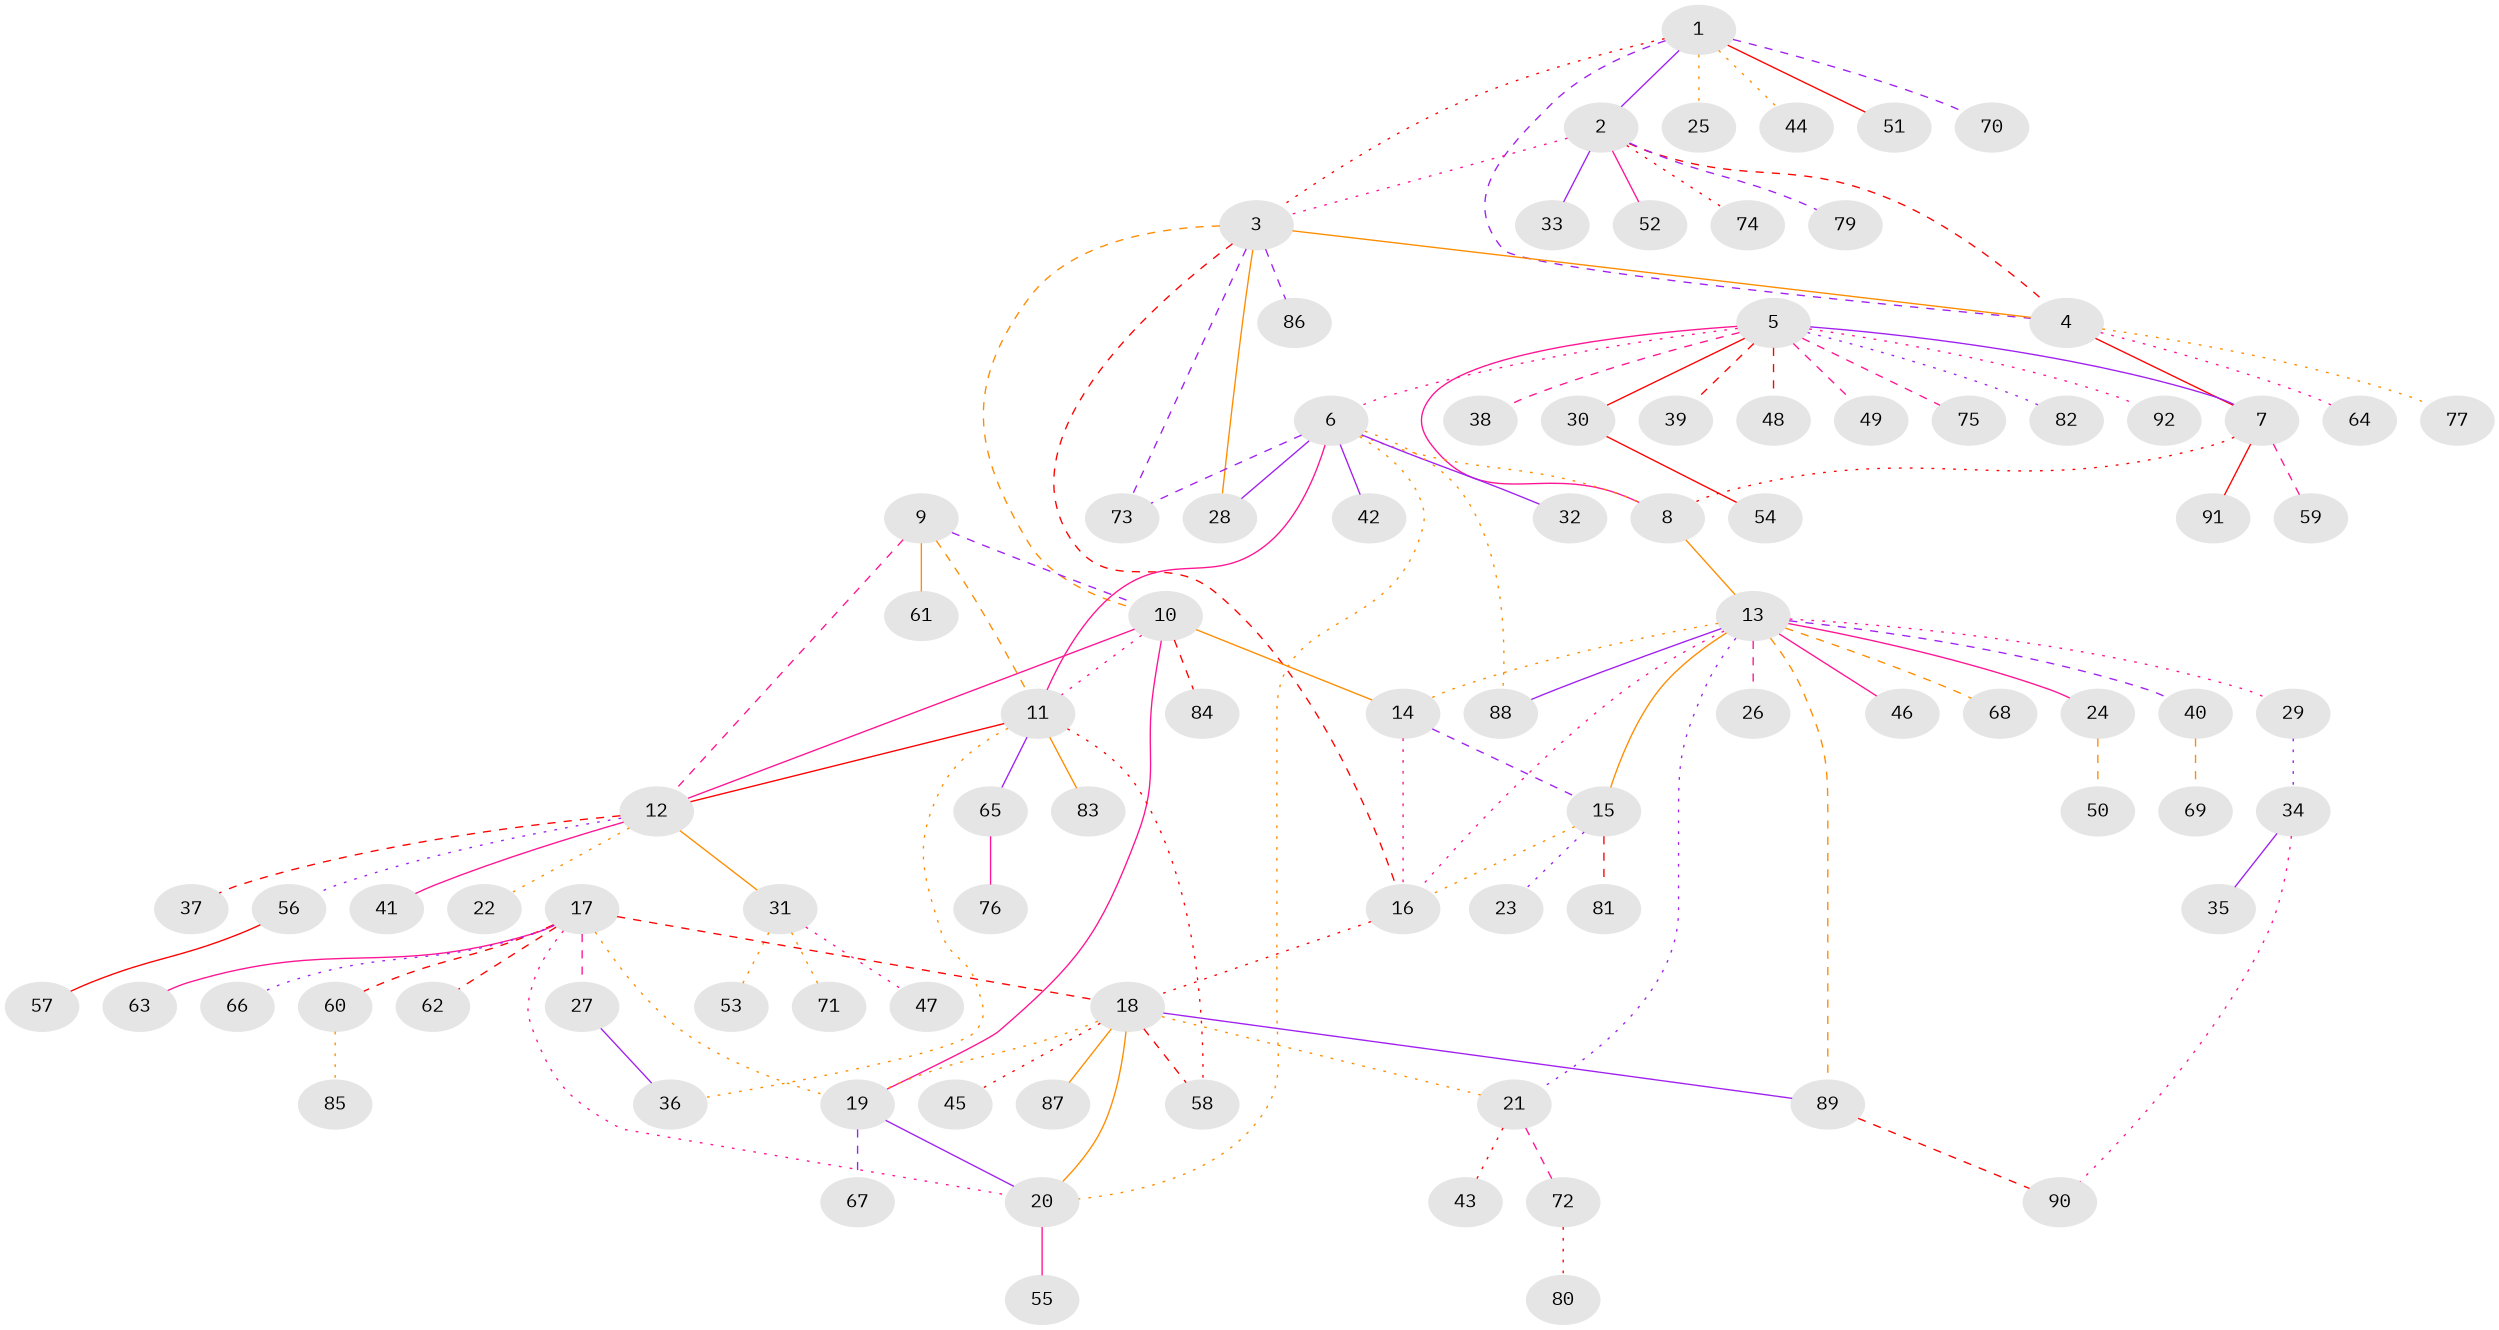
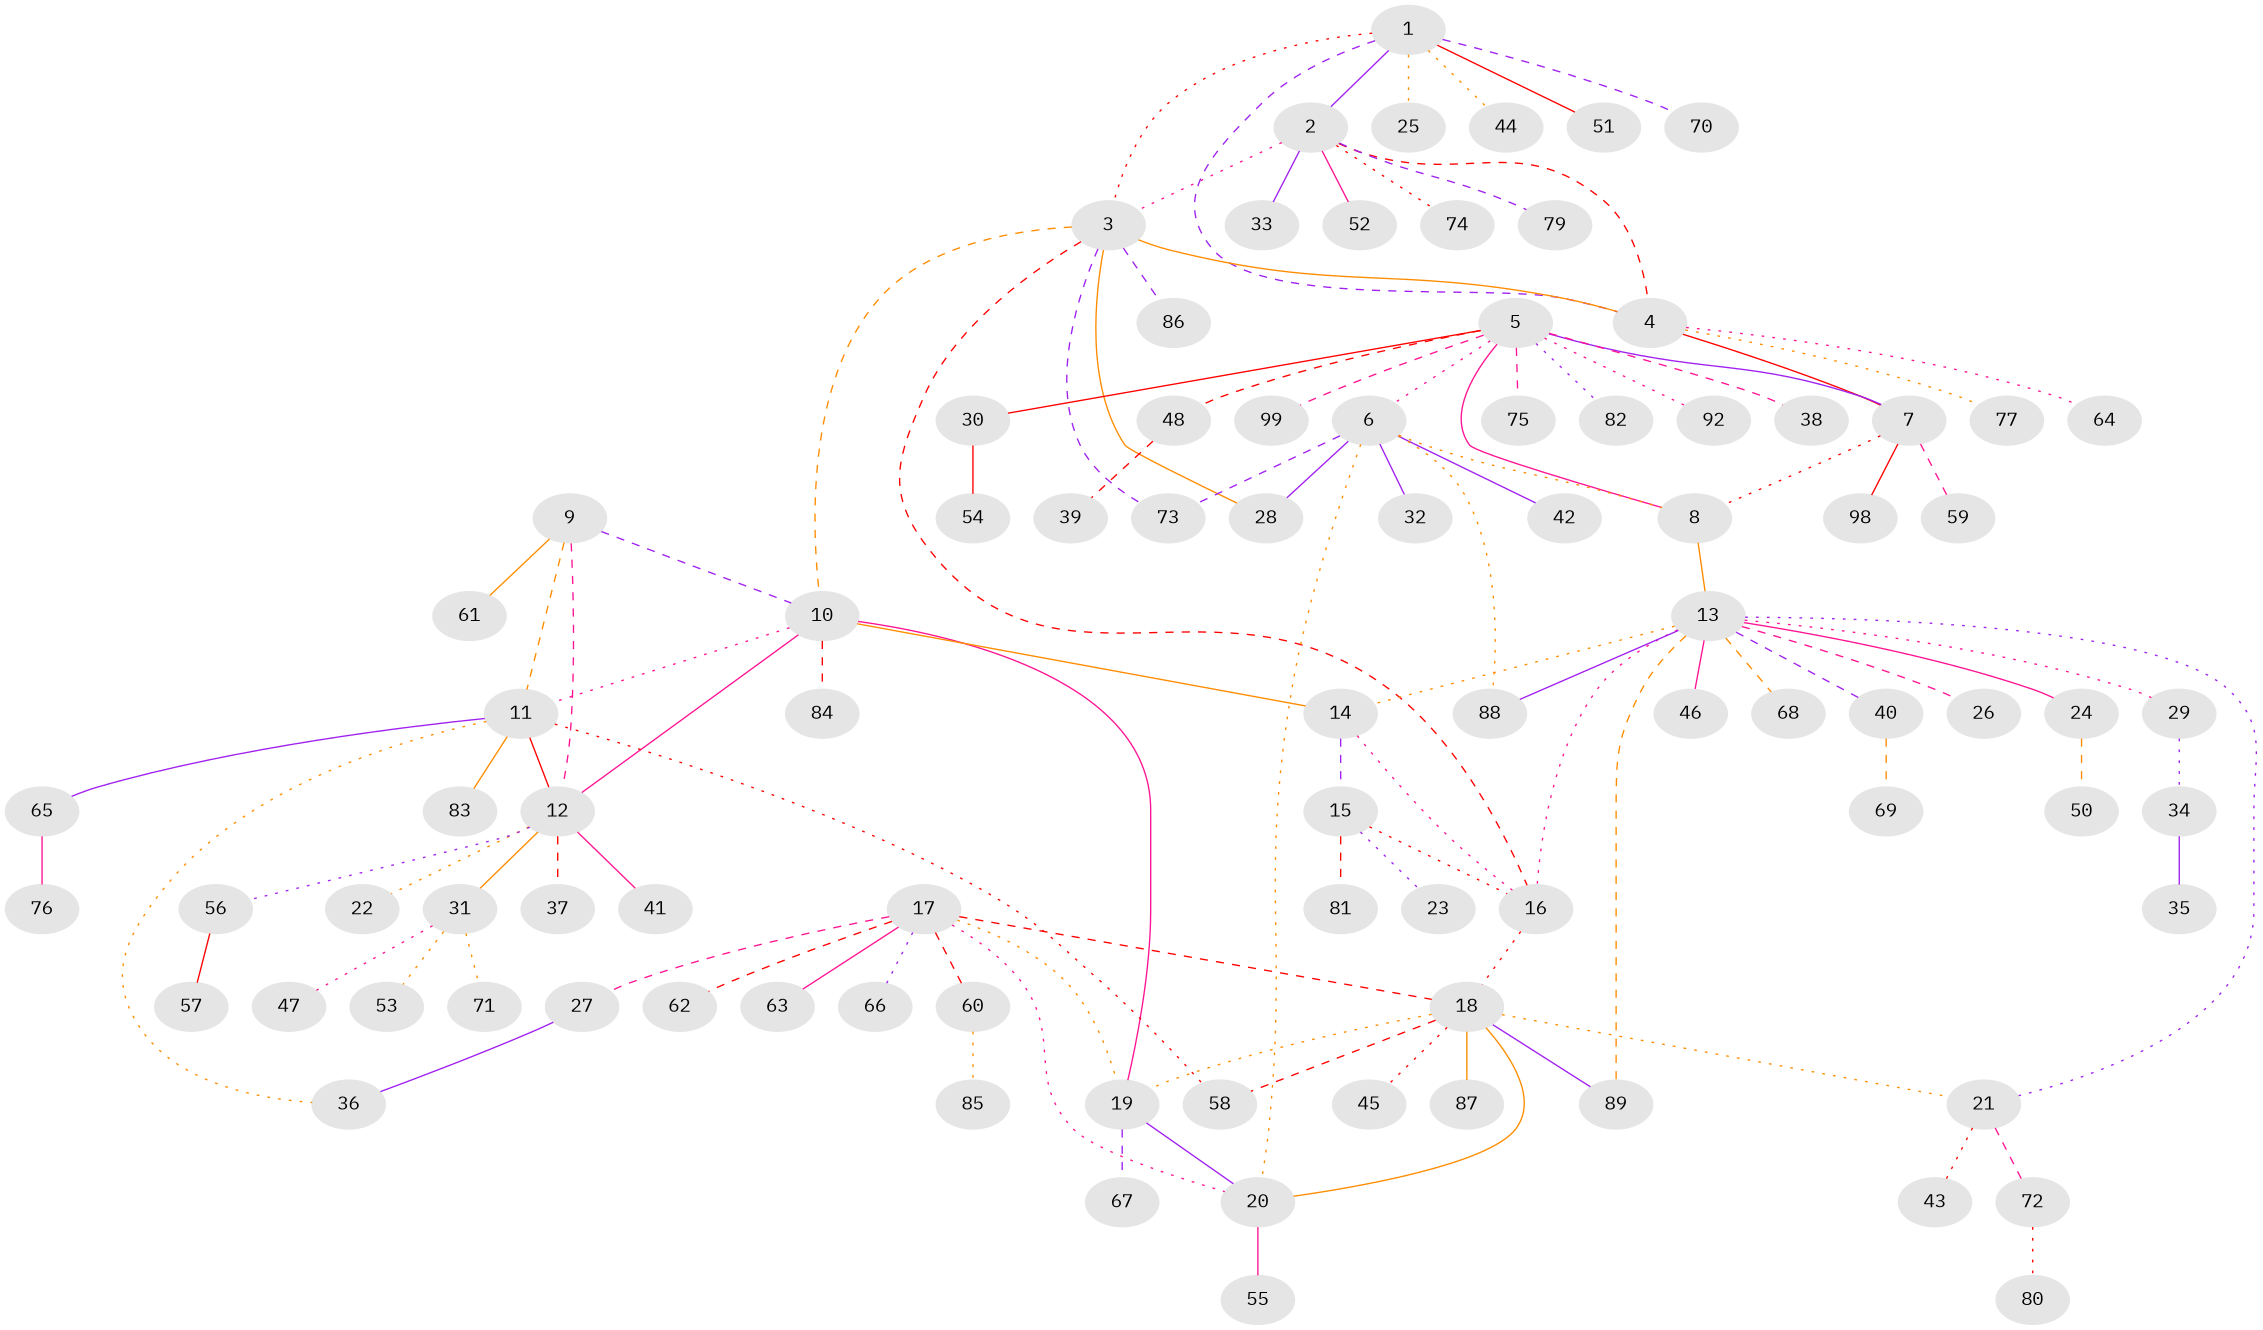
edge "5" -- "39": now "48" -- "39"
node "49": label "49" -> "99"
node "91": label "91" -> "98"
edge "6" -- "11": removed
edge "13" -- "15": removed
edge "15" -- "16": color darkorange -> red
node "90": removed
